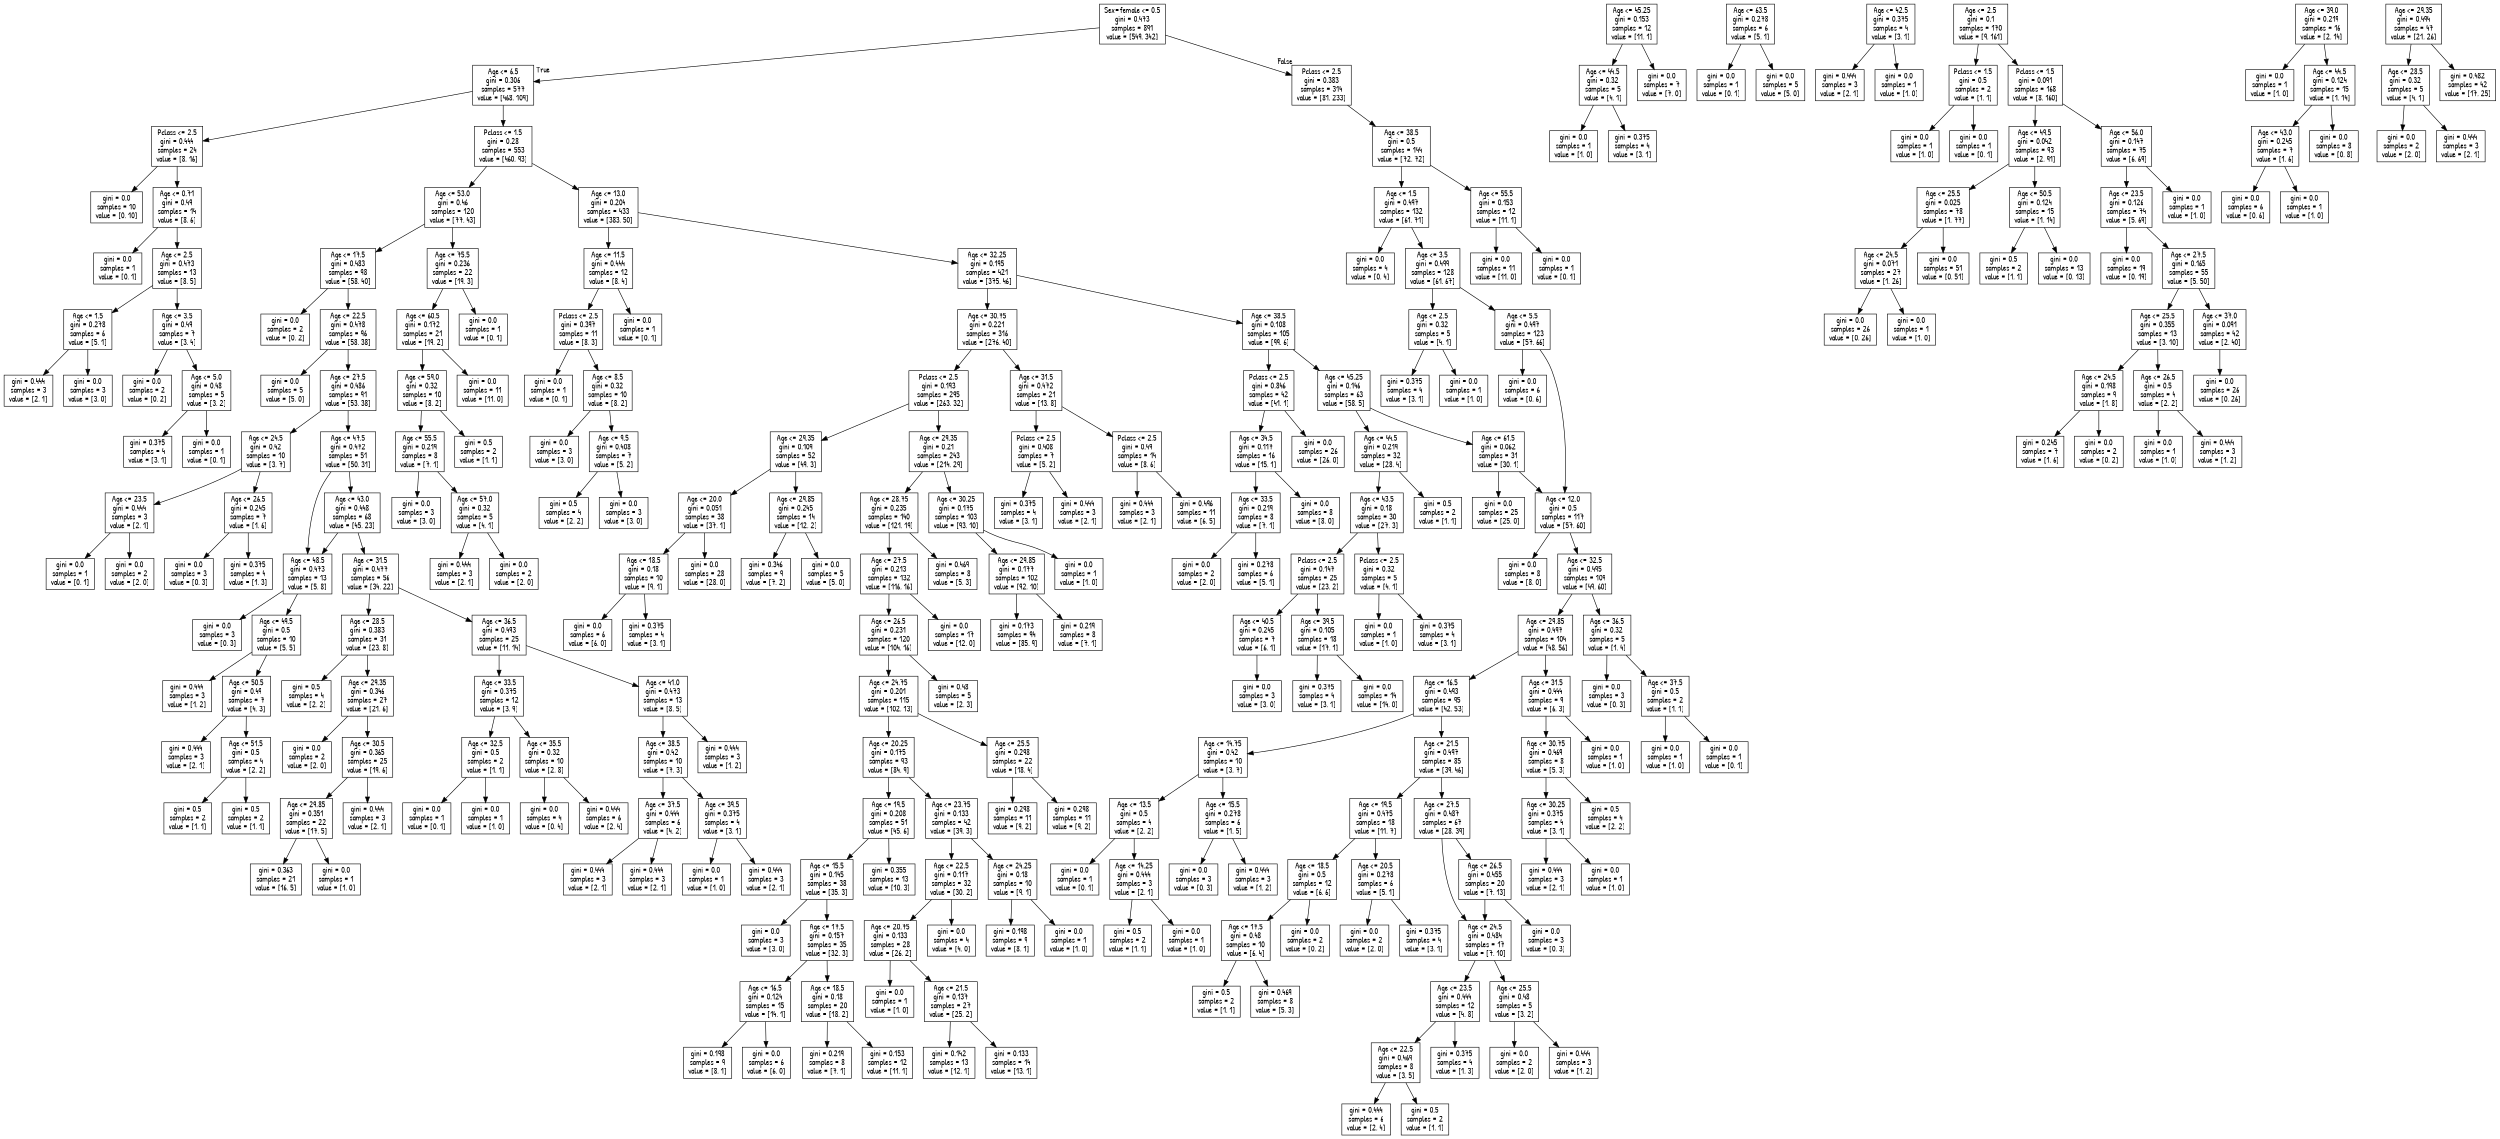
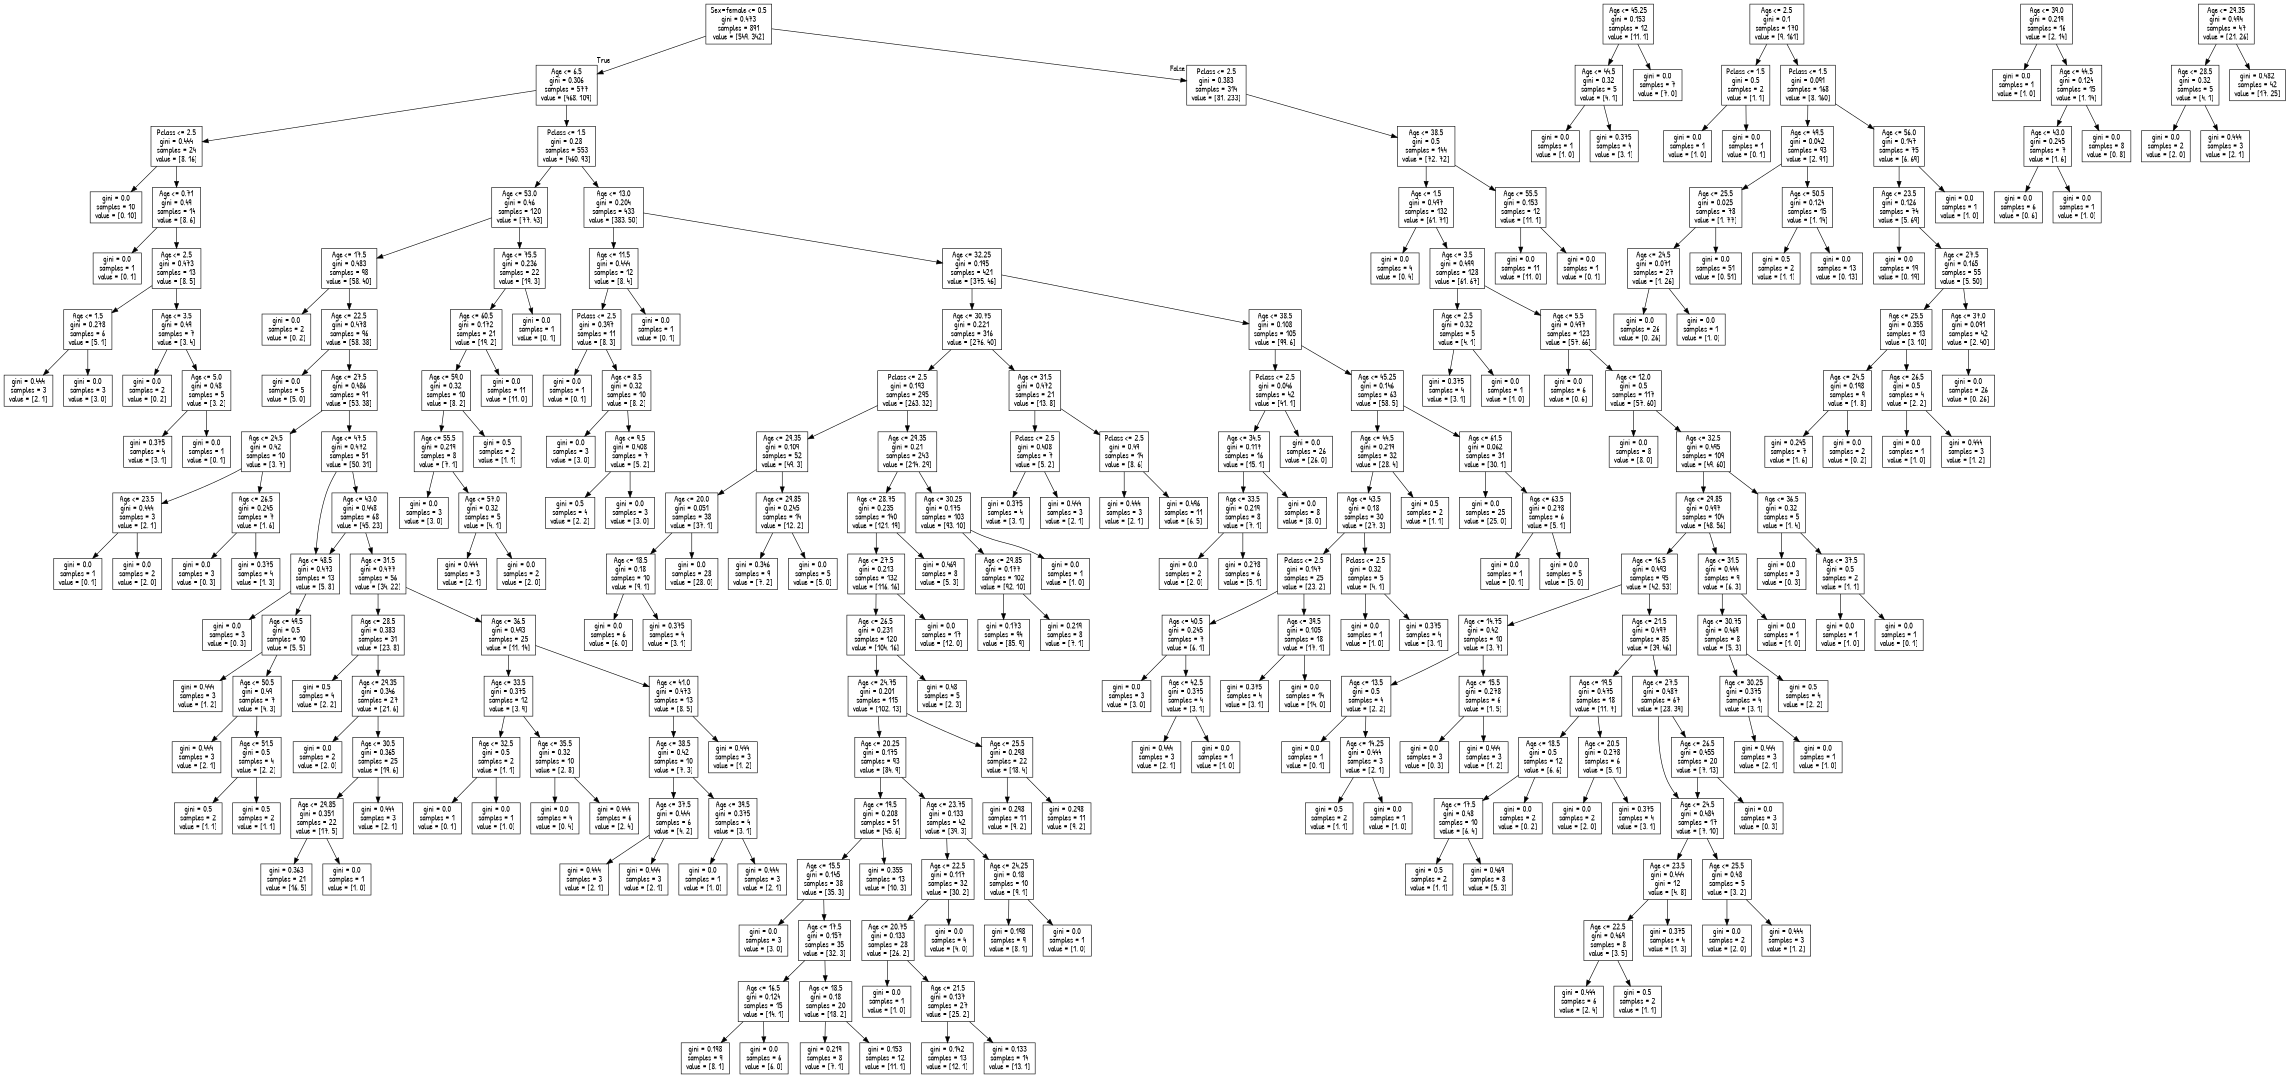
node "Pclass <= 2.5 gini = 0.846 samples = 42 value = [41, 1]": label "Pclass <= 2.5 gini = 0.846 samples = 42 value = [41, 1]" -> "Pclass <= 2.5 gini = 0.046 samples = 42 value = [41, 1]"
edge "Age <= 61.5 gini = 0.062 samples = 31 value = [30, 1]" -> "Age <= 12.0 gini = 0.5 samples = 117 value = [57, 60]": now "Age <= 61.5 gini = 0.062 samples = 31 value = [30, 1]" -> "Age <= 63.5 gini = 0.278 samples = 6 value = [5, 1]"
edge "Age <= 40.5 gini = 0.245 samples = 7 value = [6, 1]" -> "Age <= 42.5 gini = 0.375 samples = 4 value = [3, 1]": added
node "Age <= 23.5 gini = 0.444 samples = 12 value = [4, 8]": label "Age <= 23.5 gini = 0.444 samples = 12 value = [4, 8]" -> "Age <= 23.5 gini = 0.444 gini = 12 value = [4, 8]"
